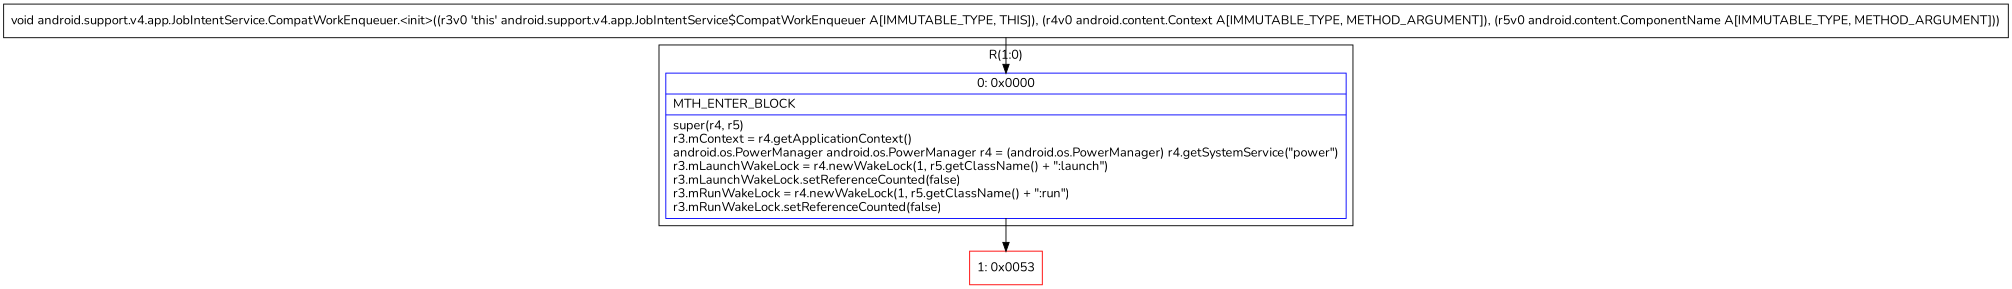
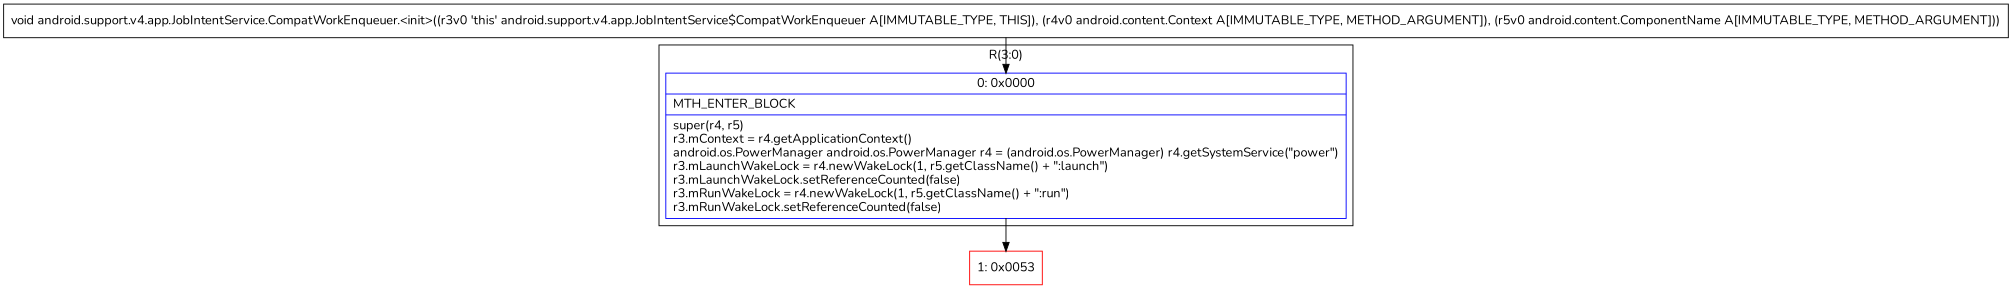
cluster "R(1:0)": label "R(1:0)" -> "R(3:0)"
